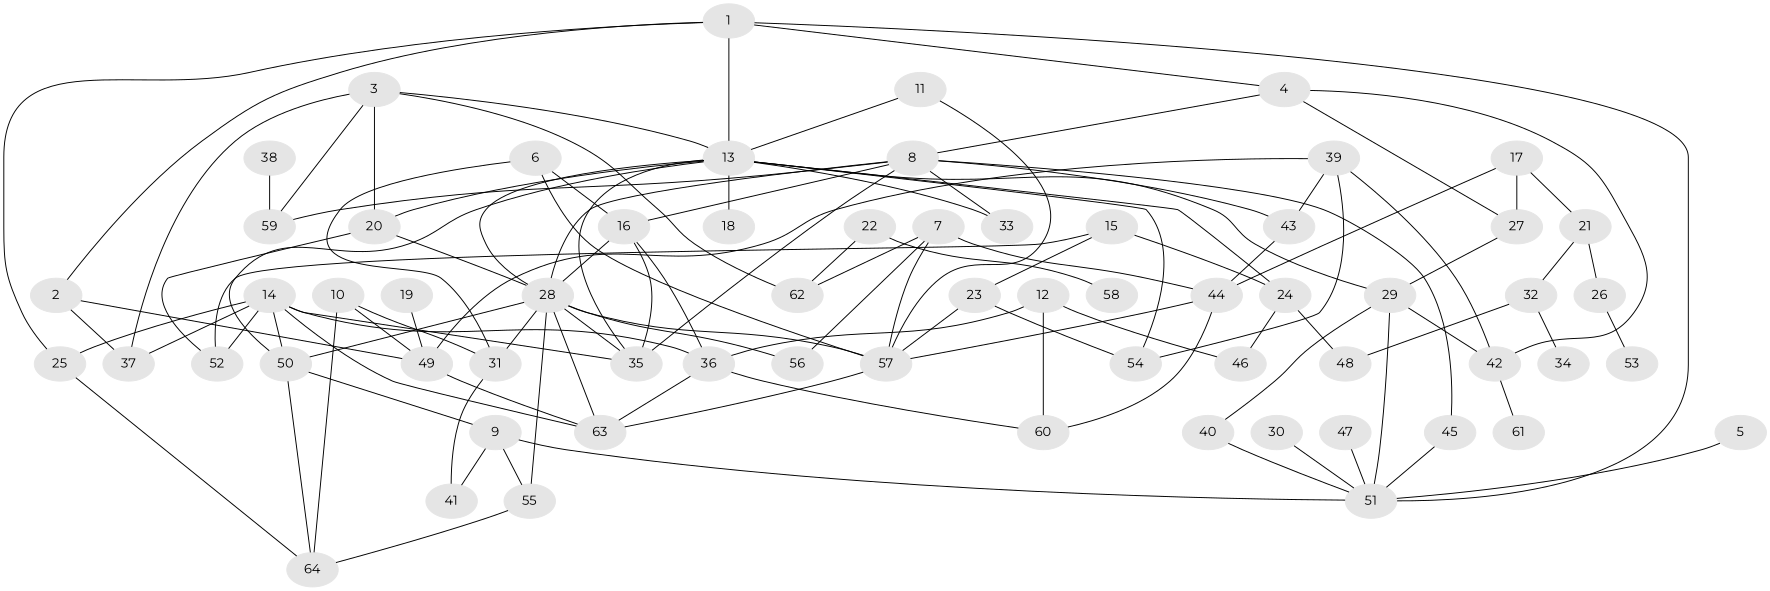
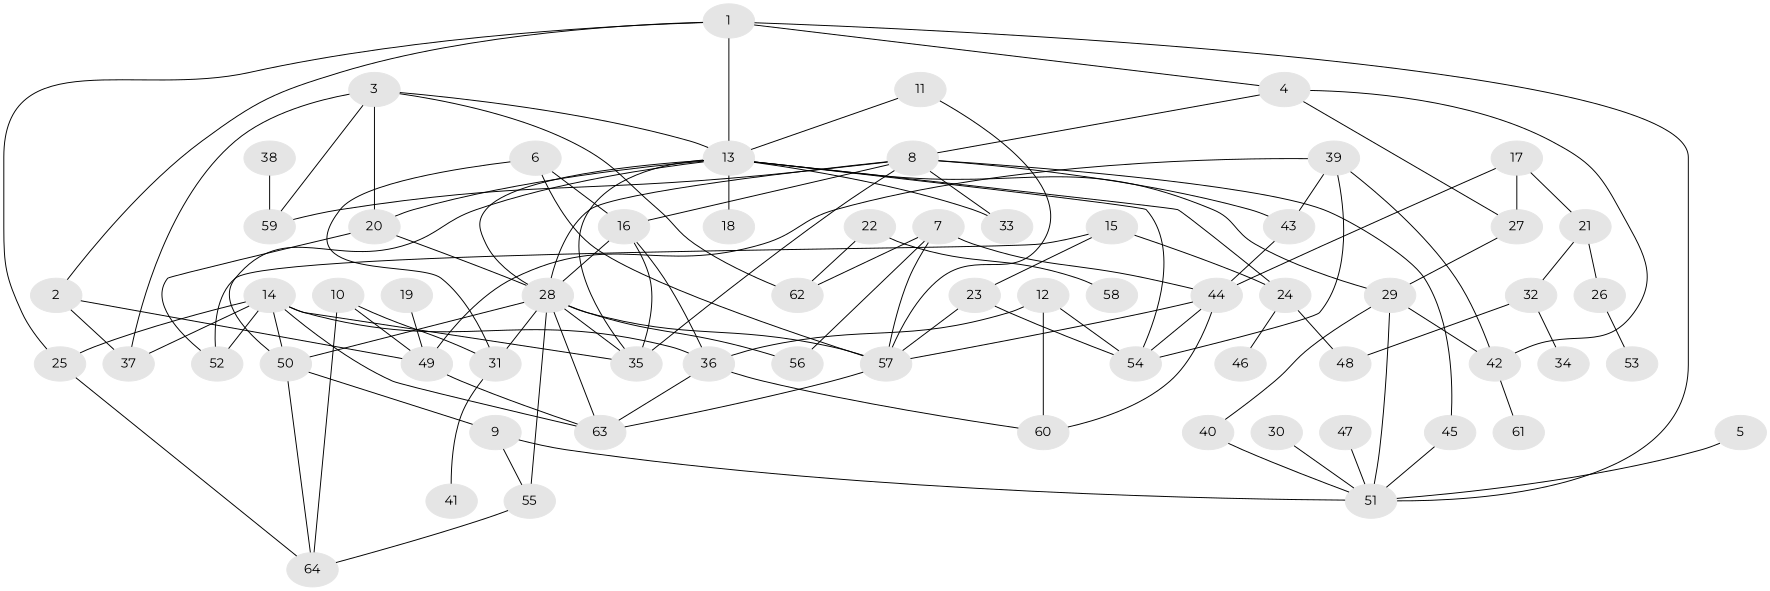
edge "44" -- "54": added
edge "12" -- "46": now "12" -- "54"
edge "9" -- "41": removed
